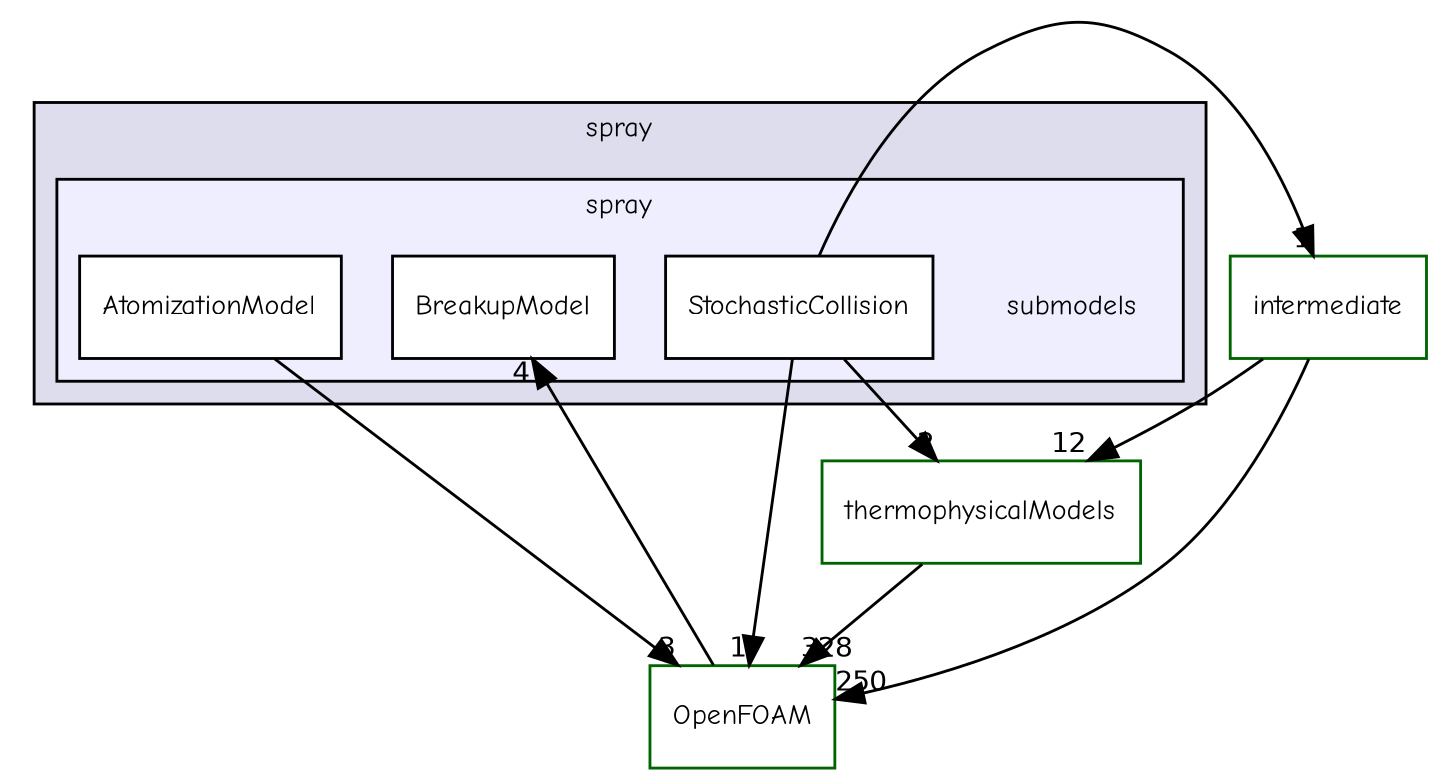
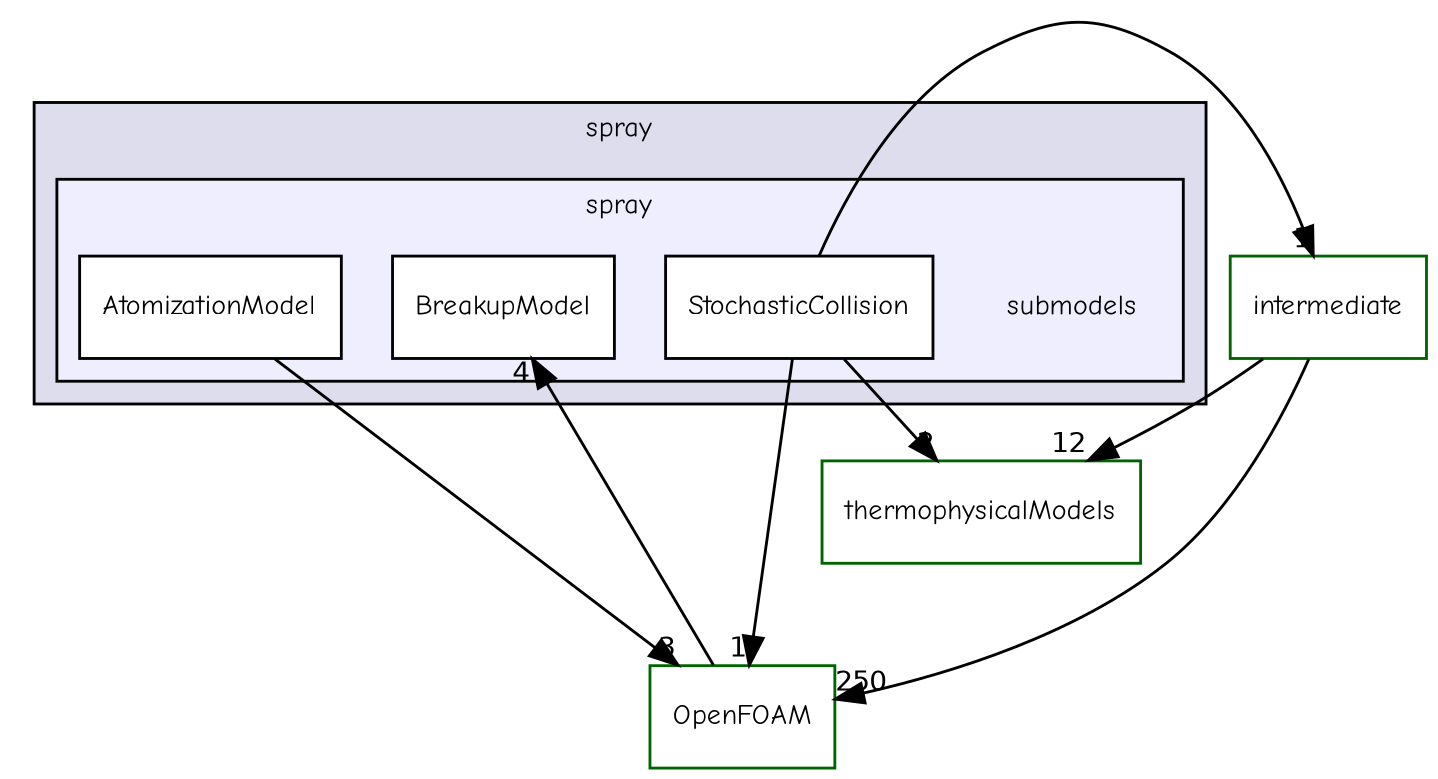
edge "thermophysicalModels" -> "OpenFOAM": removed
